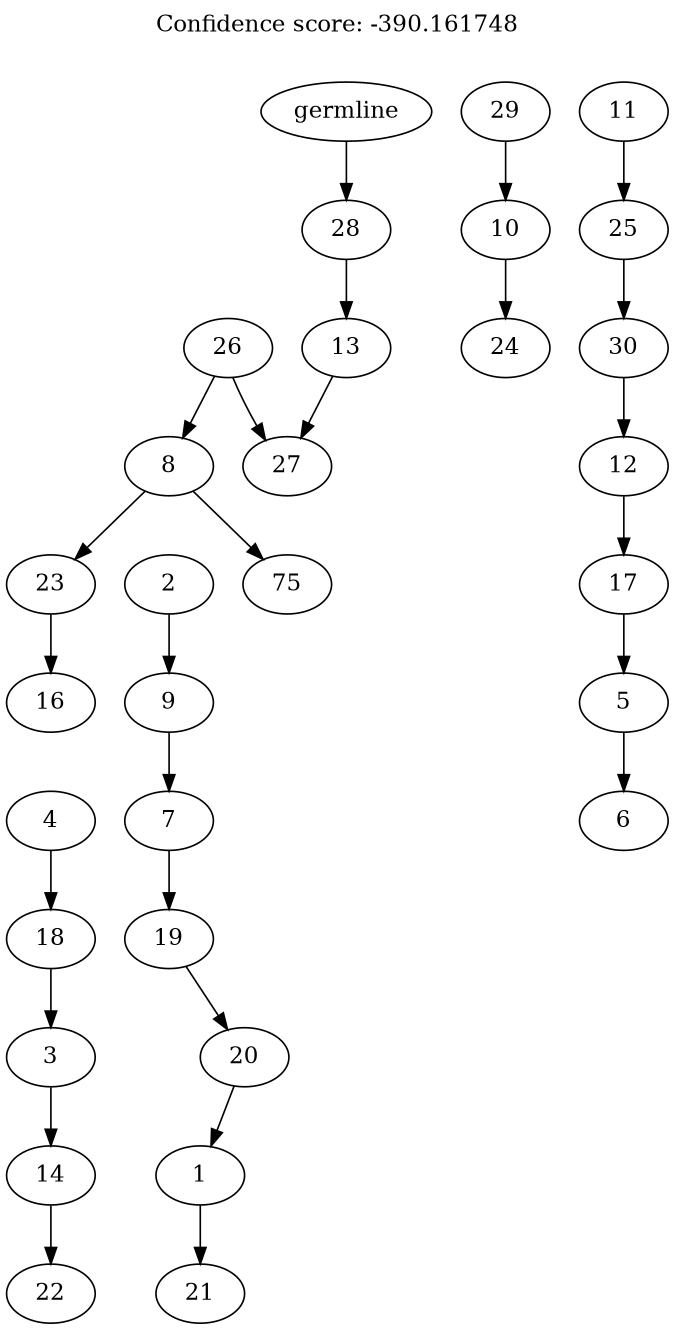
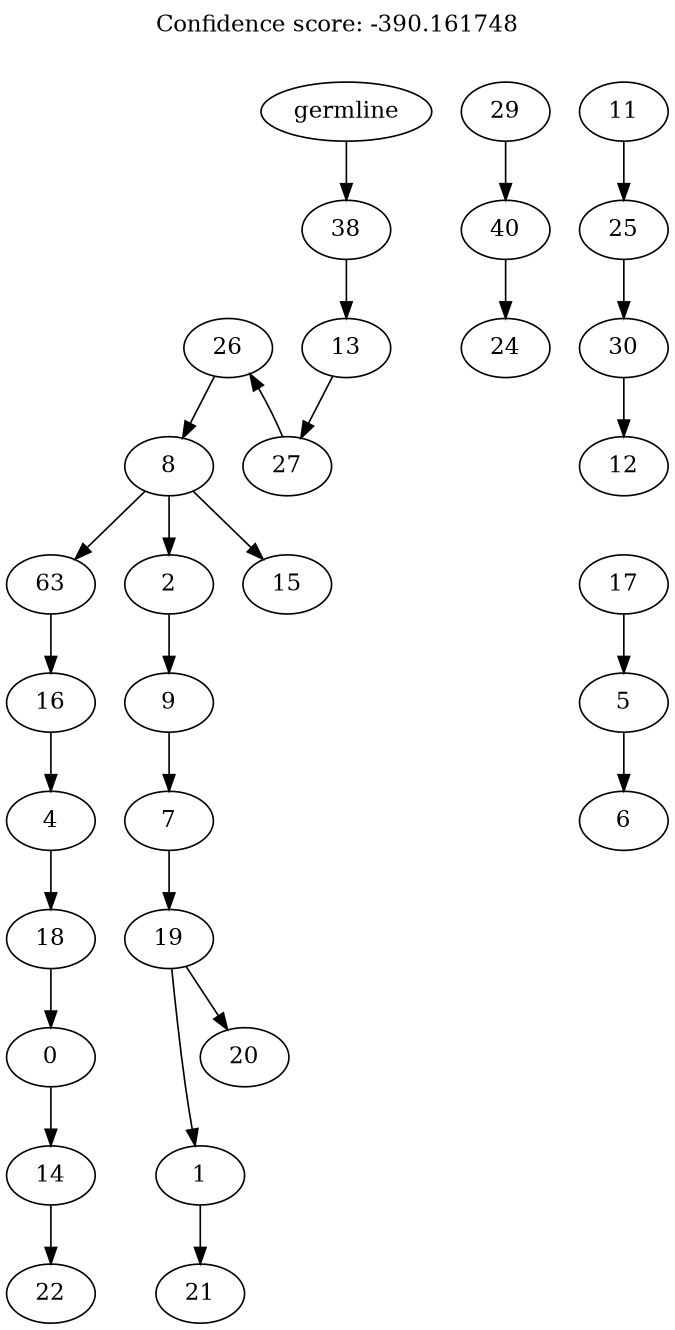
node "28": label "28" -> "38"
node "10": label "10" -> "40"
edge "26" -> "27": reversed
edge "8" -> "2": added
edge "12" -> "17": removed
node "23": label "23" -> "63"
node "75": label "75" -> "15"
edge "16" -> "4": added
node "3": label "3" -> "0"
edge "20" -> "1": now "19" -> "1"
